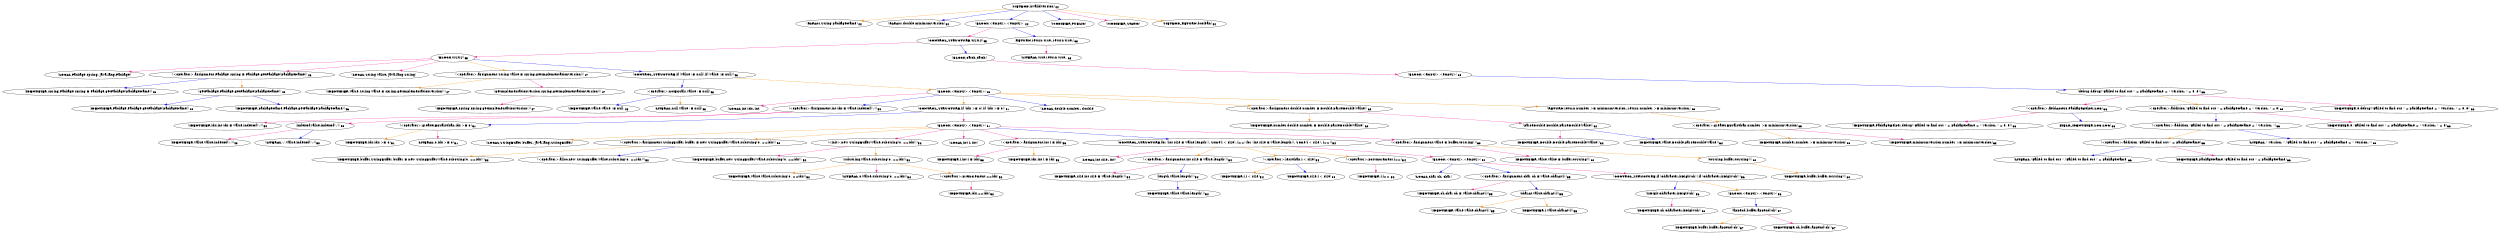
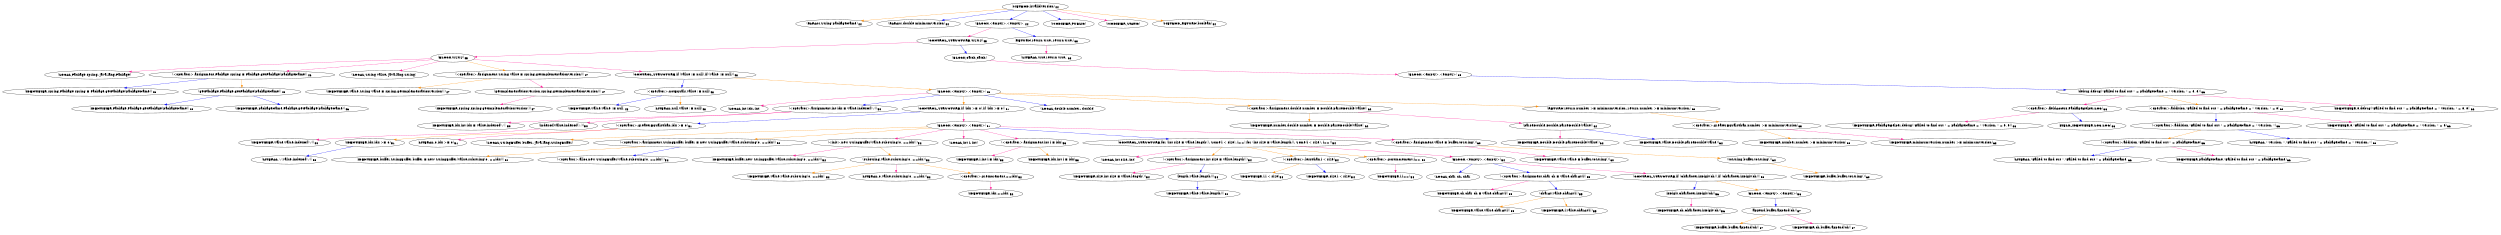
edge "(BLOCK,try,try)" -> "(CONTROL_STRUCTURE,if (value != null),if (value != null))": color blue -> deeppink
edge "(indexOf,value.indexOf('.'))" -> "(LITERAL,'.',value.indexOf('.'))": now "(IDENTIFIER,idx,idx >= 0)" -> "(LITERAL,'.',value.indexOf('.'))"
